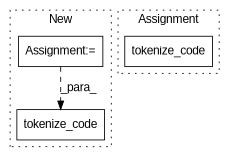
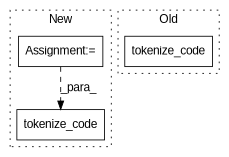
cluster "Assignment": label "Assignment" -> "Old"
